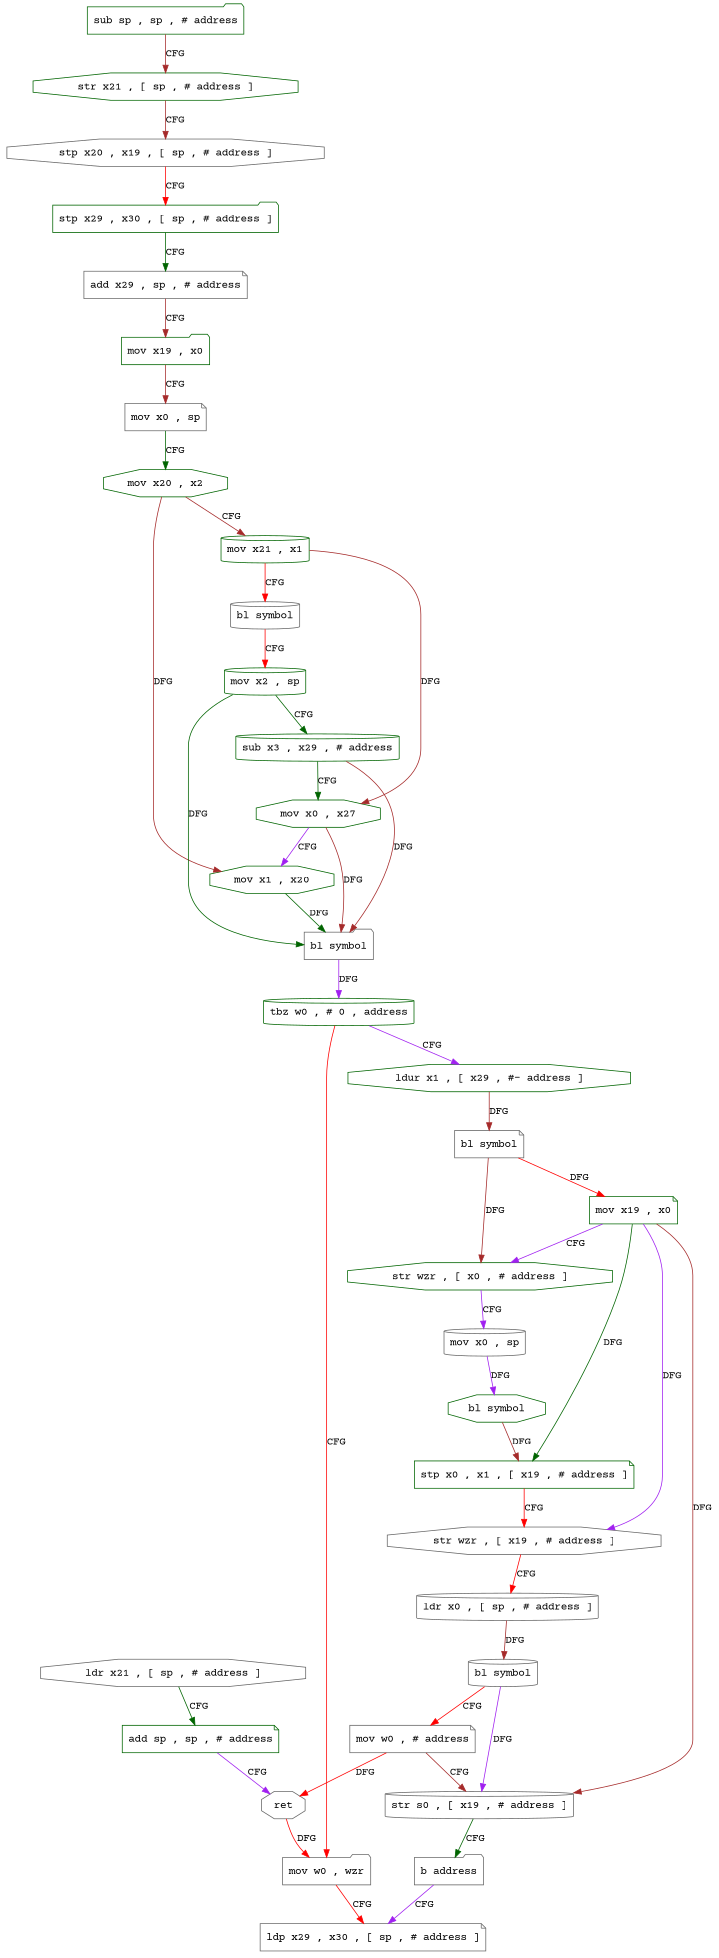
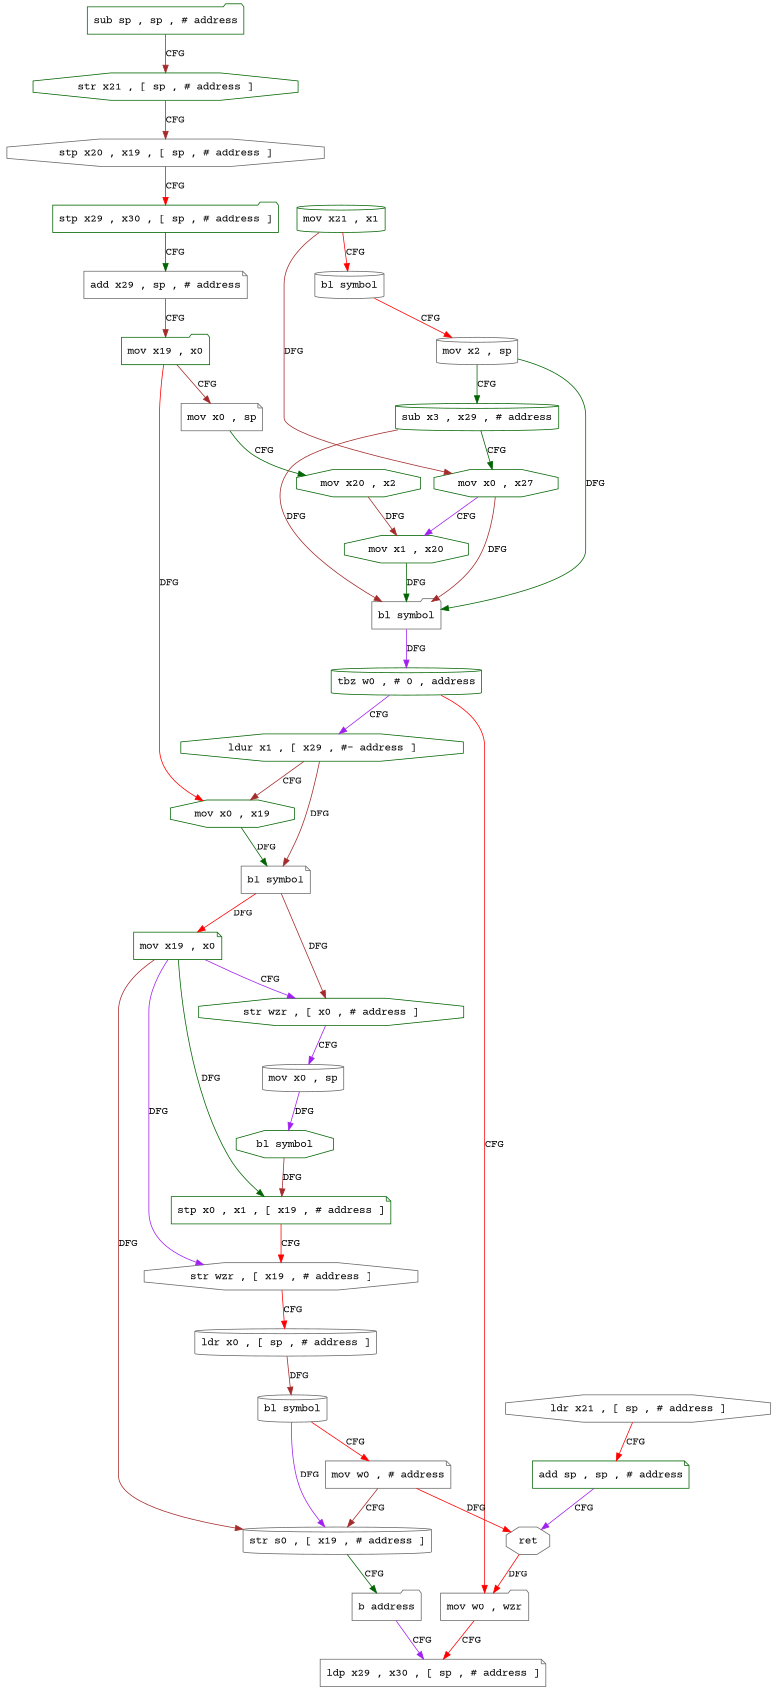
edge "mov x20 , x2" -> "mov x21 , x1": removed, label "CFG"
node "mov x2 , sp": color darkgreen -> gray40
node "mov x0 , x19": added
edge "ldr x21 , [ sp , # address ]" -> "add sp , sp , # address": color darkgreen -> red
